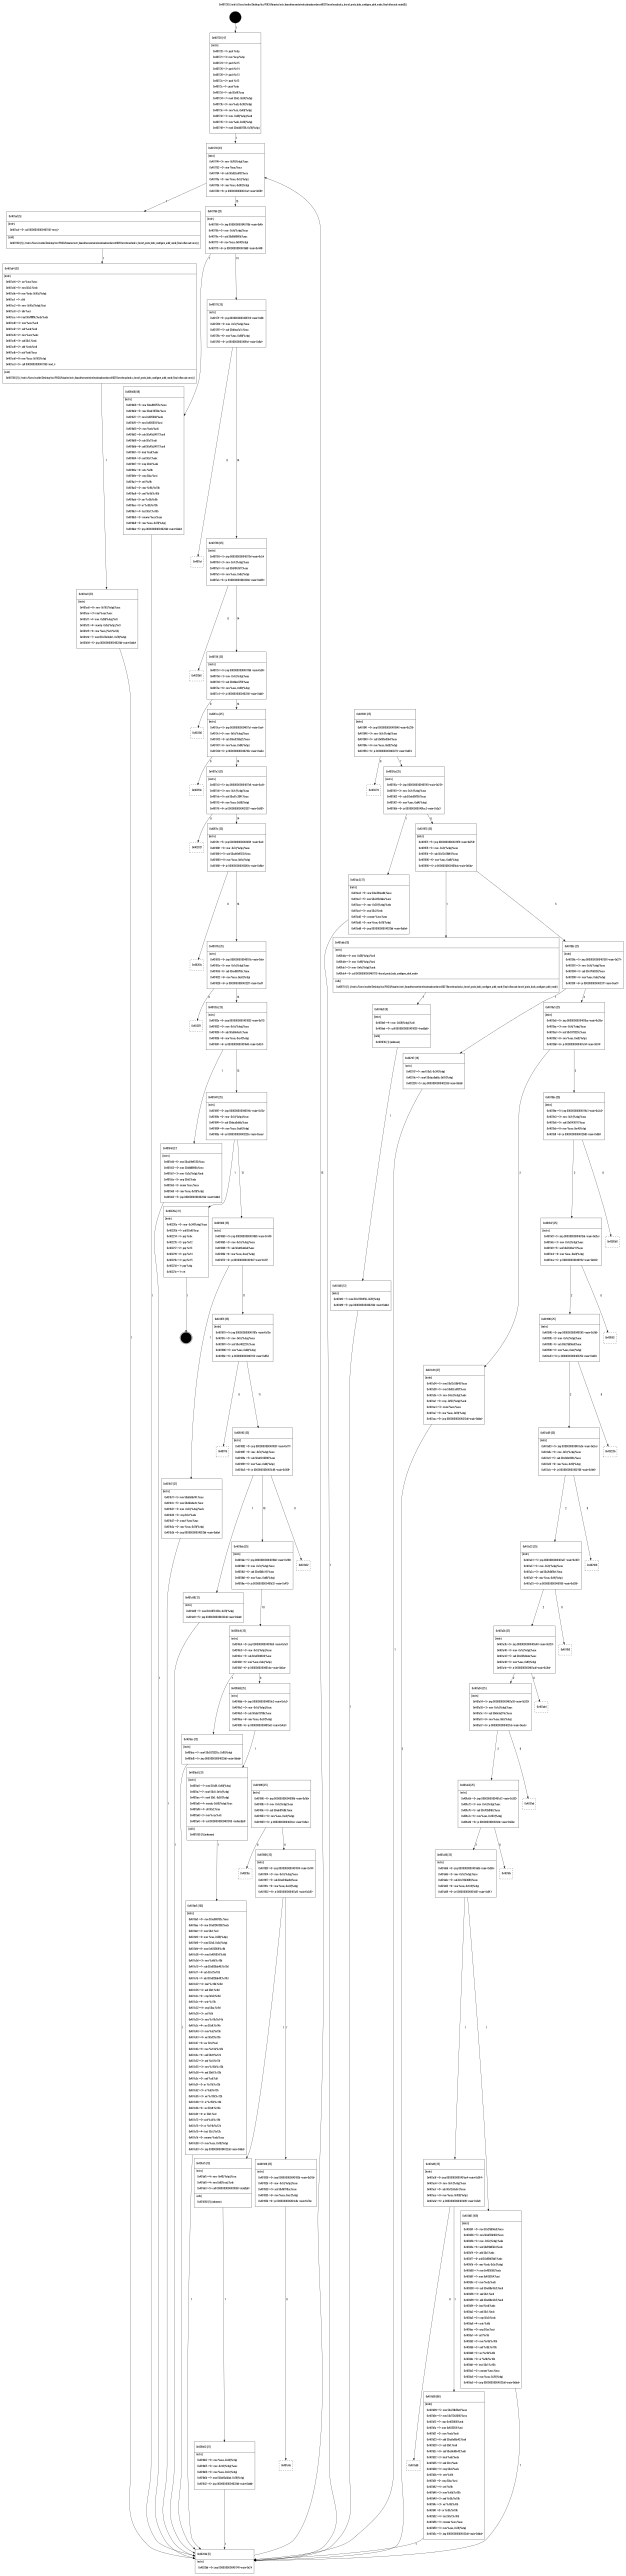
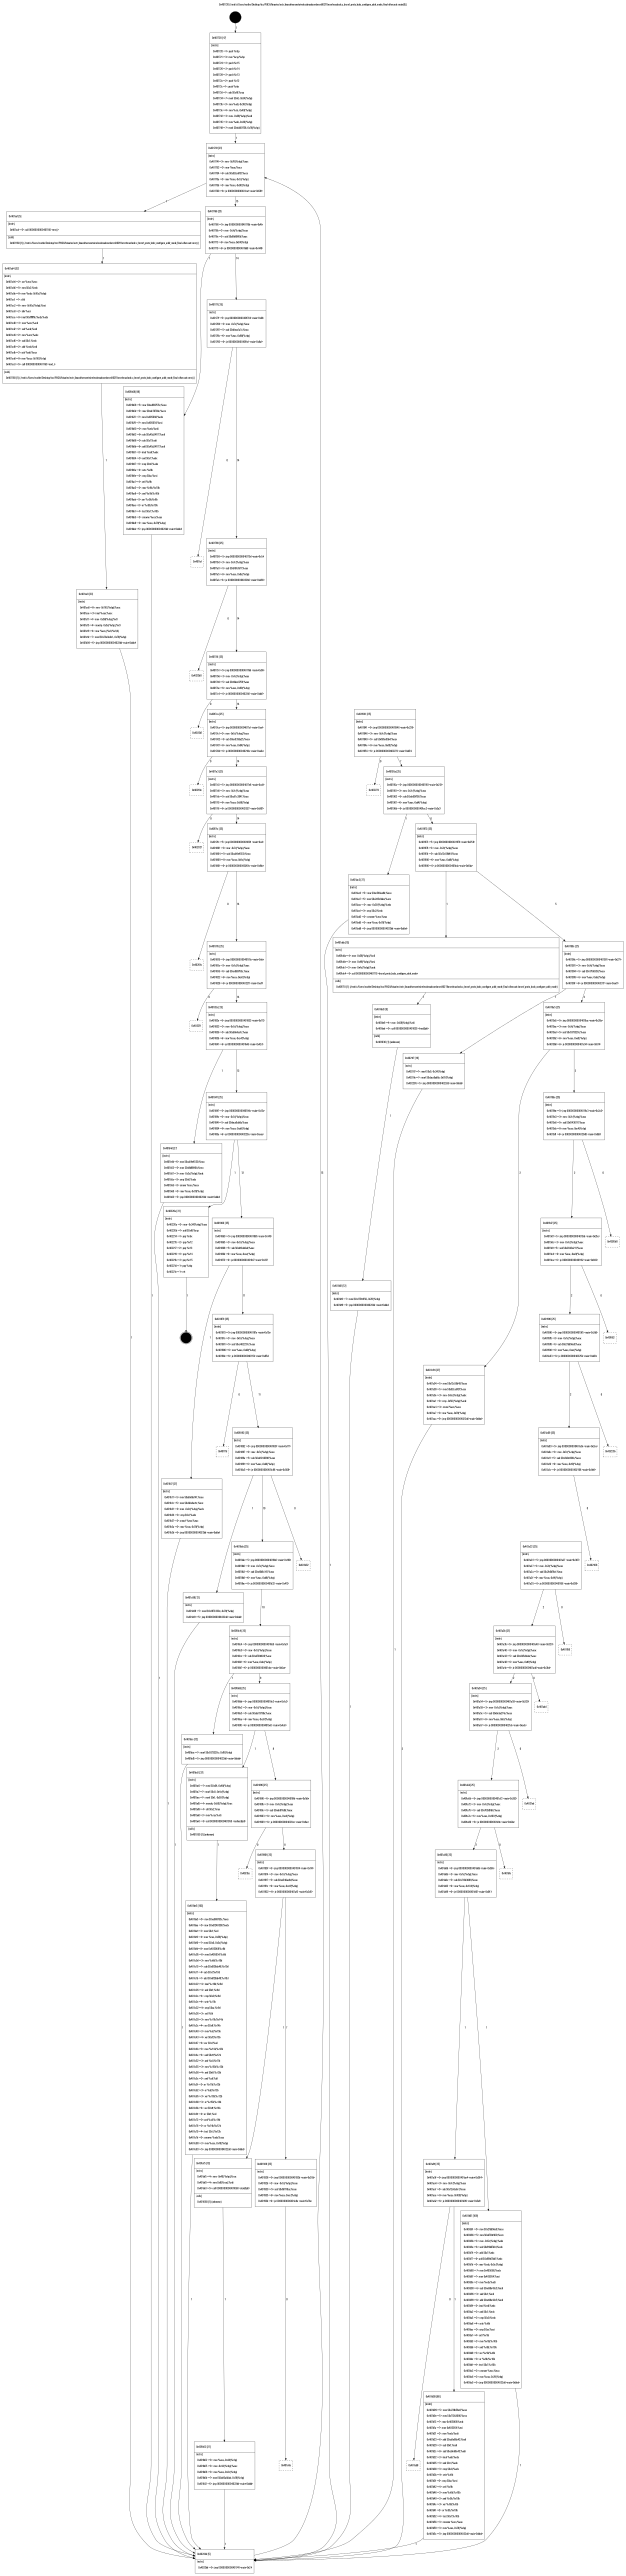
edge "0x401a09 [25]" -> "0x401a22 [25]": removed, label "2"
edge "0x4018dd [25]" -> "0x4018f6 [25]": added, label "8"
